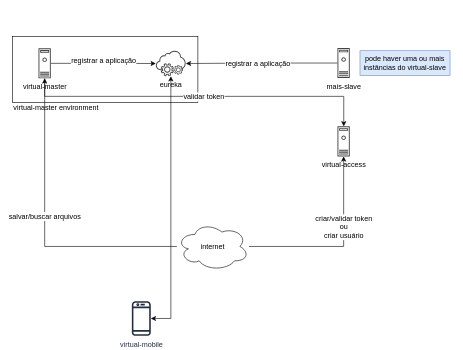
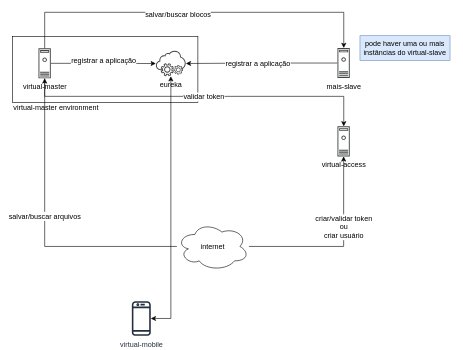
edge "virtual-master" -> "mais-slave": added, label "salvar/buscar blocos"
node "pode haver uma ou mais instâncias do virtual-slave": moved (405, 63) -> (405, 48)
